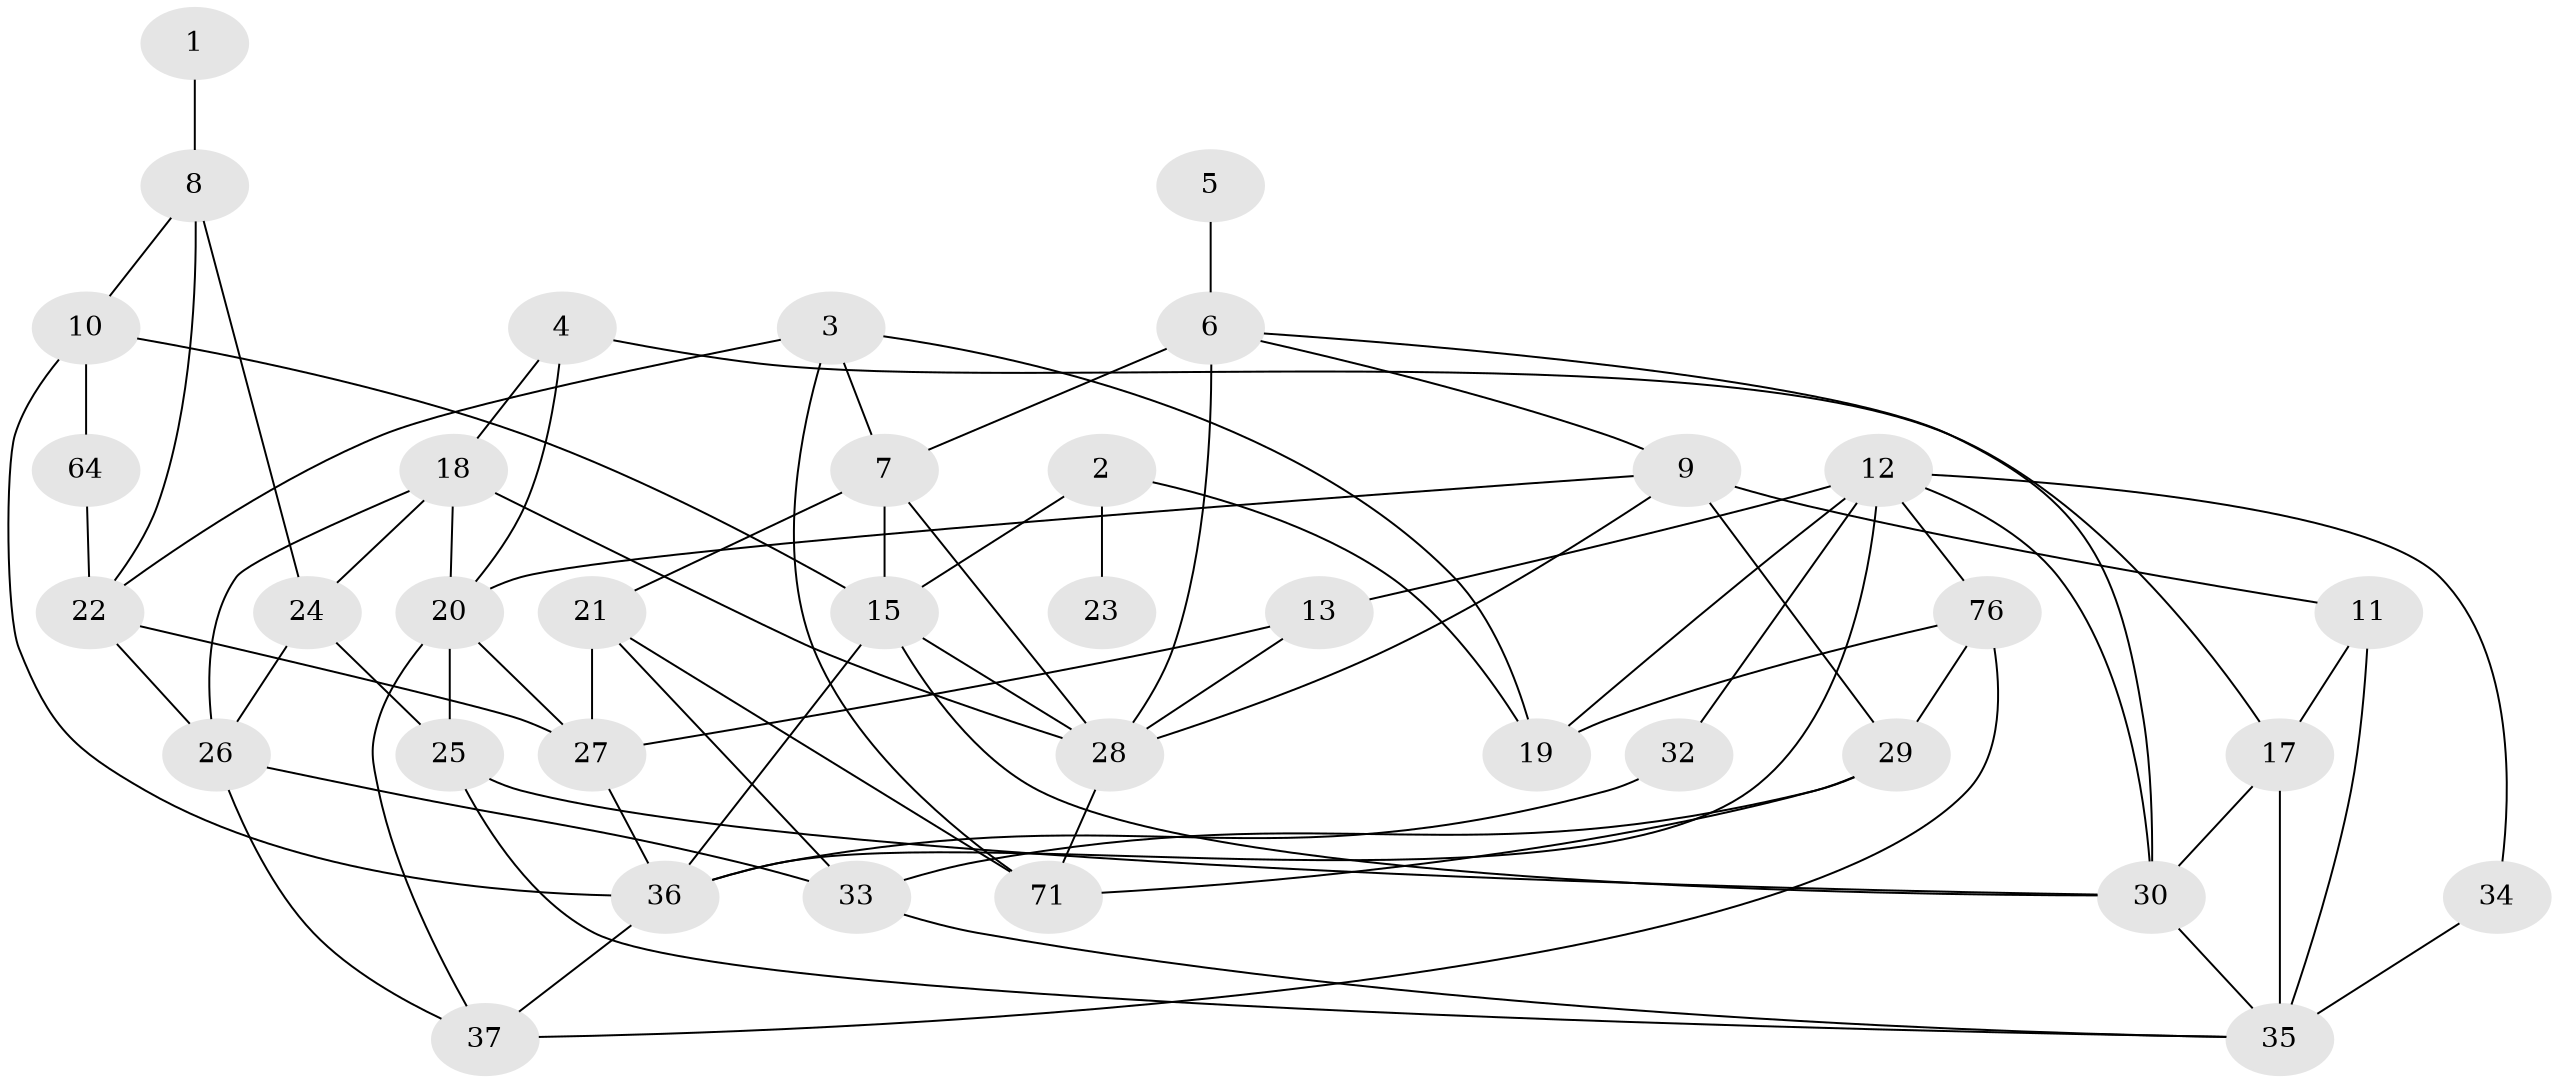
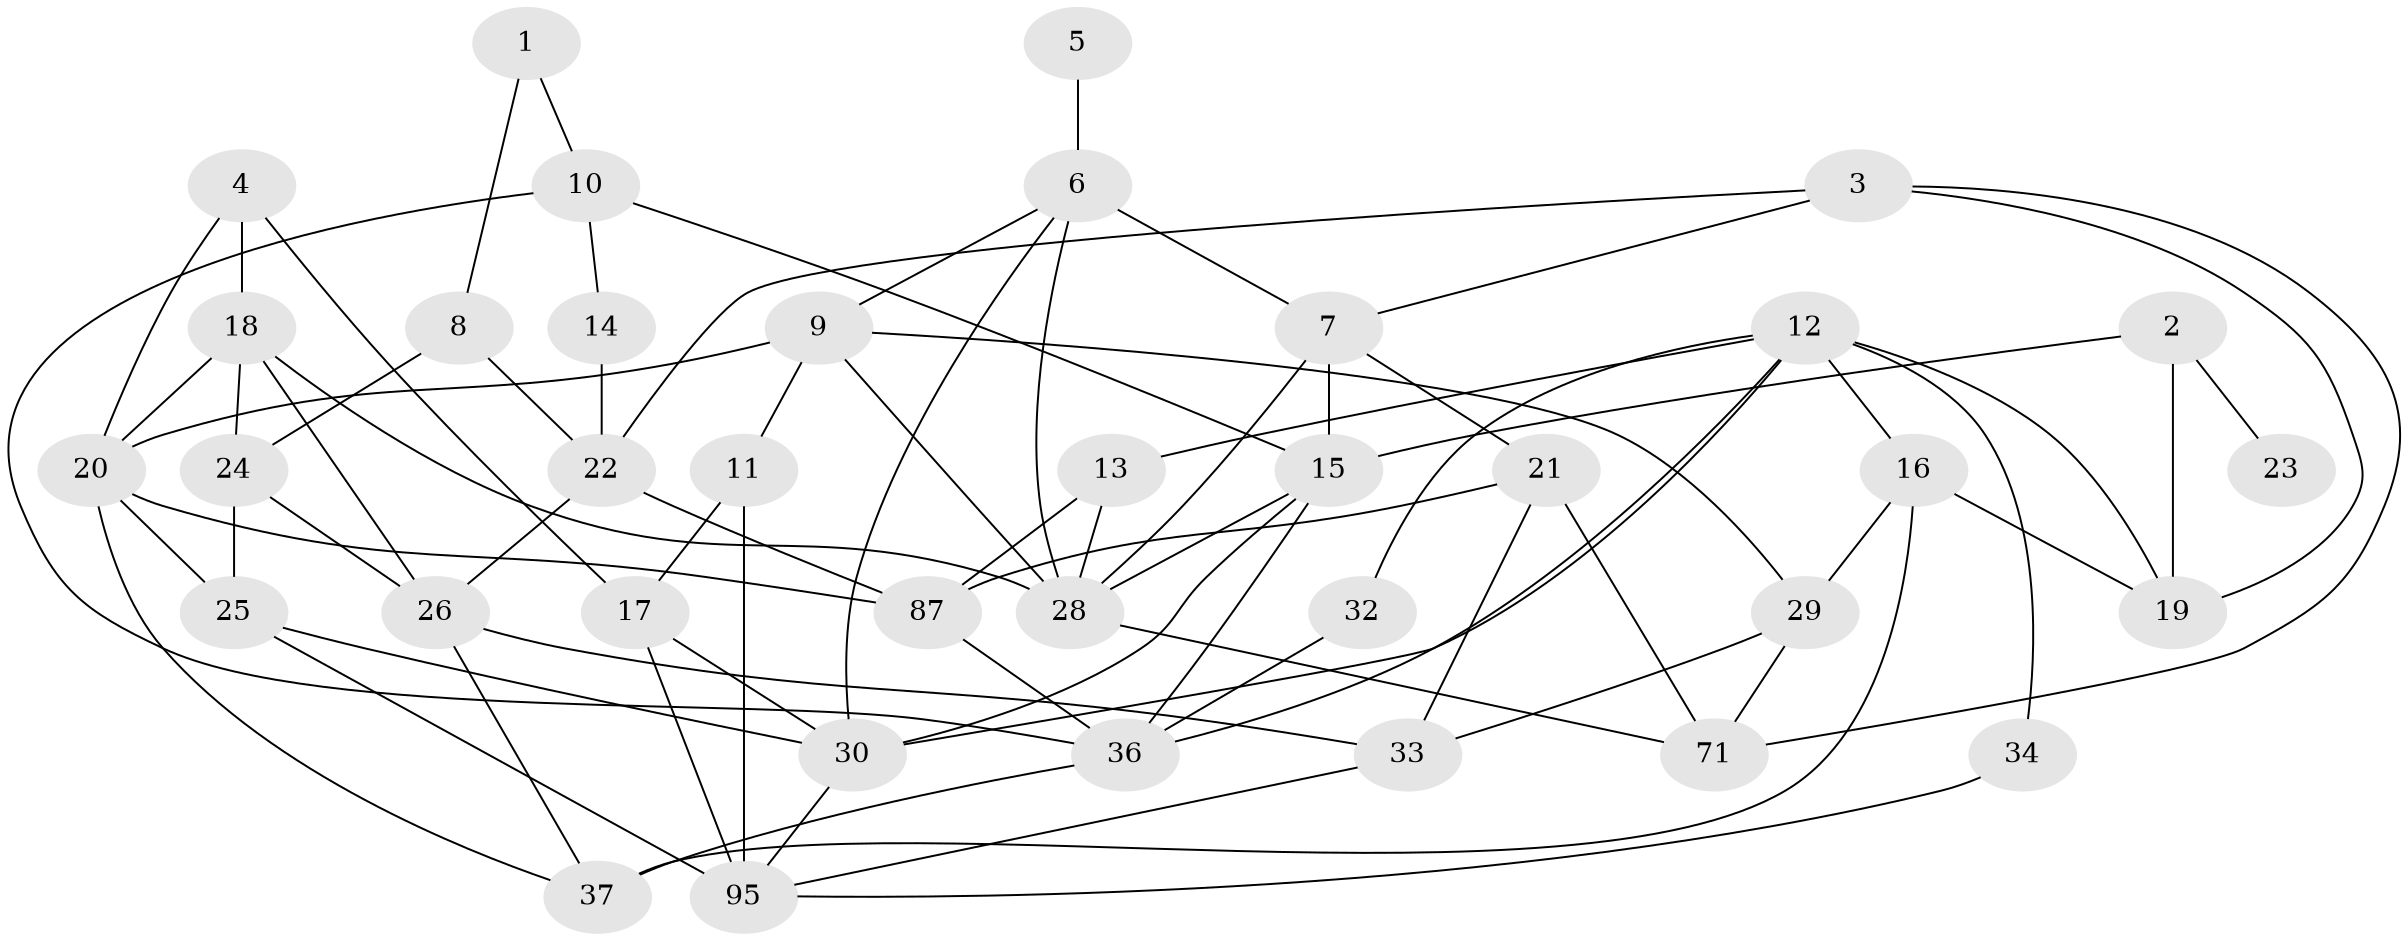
edge "8" -- "10": now "1" -- "10"
node "64": label "64" -> "14"
node "76": label "76" -> "16"
node "27": label "27" -> "87"
node "35": label "35" -> "95"
